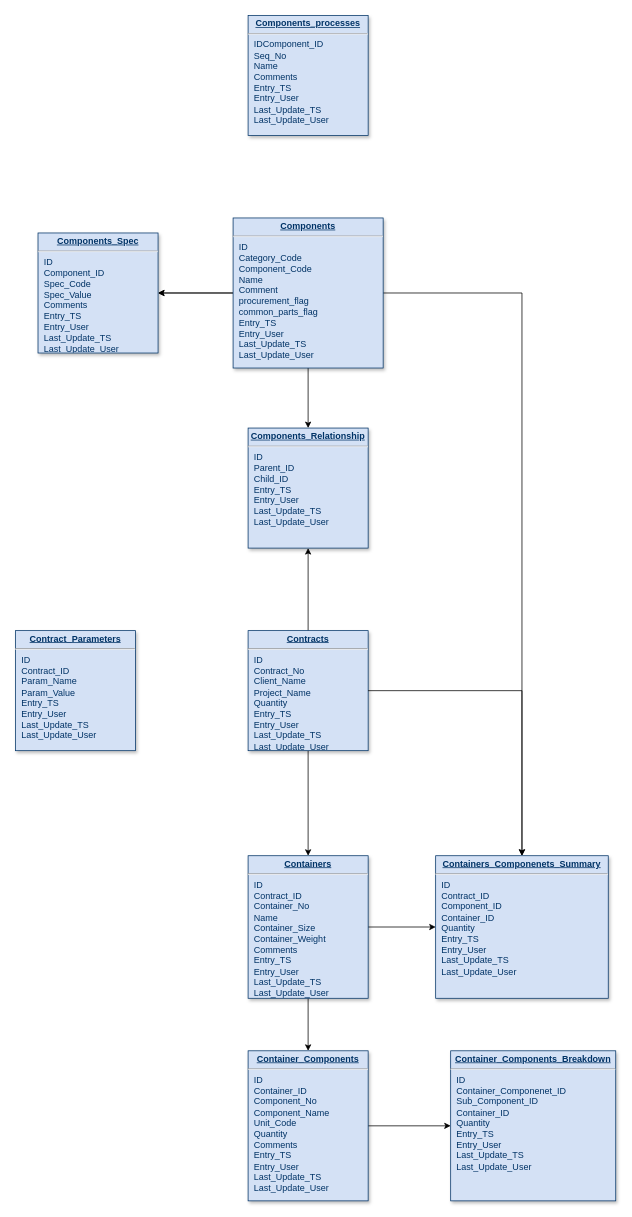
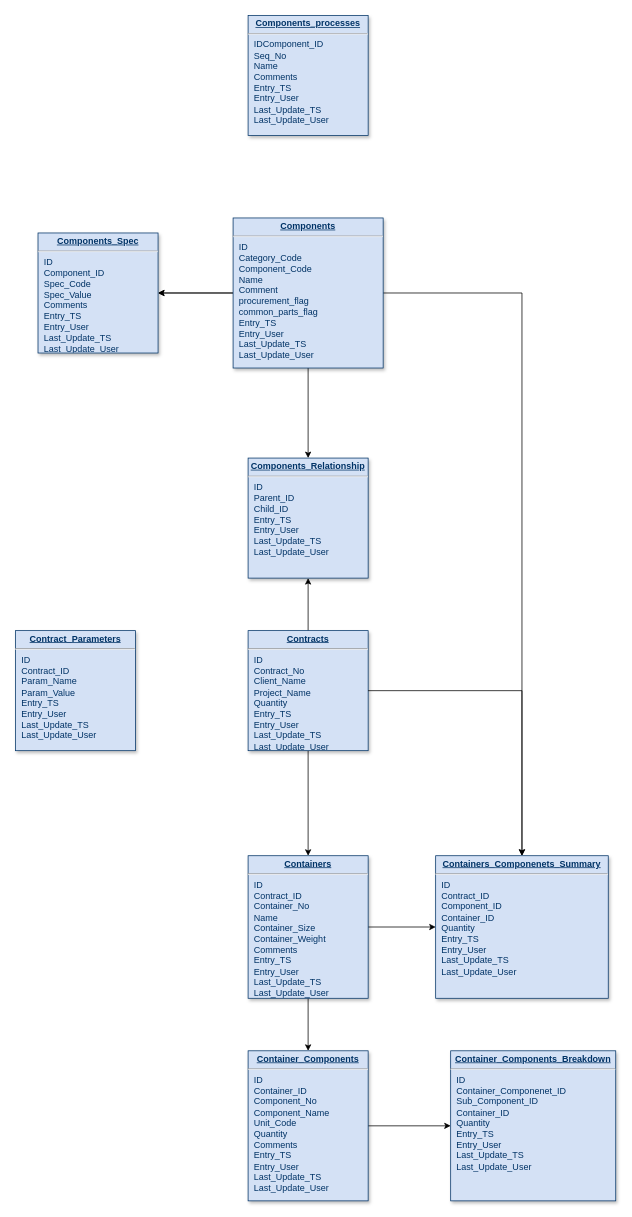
node "Components_Relationship ID Parent_ID Child_ID Entry_TS Entry_User Last_Update_TS Last_Update_User": moved (308, 488) -> (308, 518)
